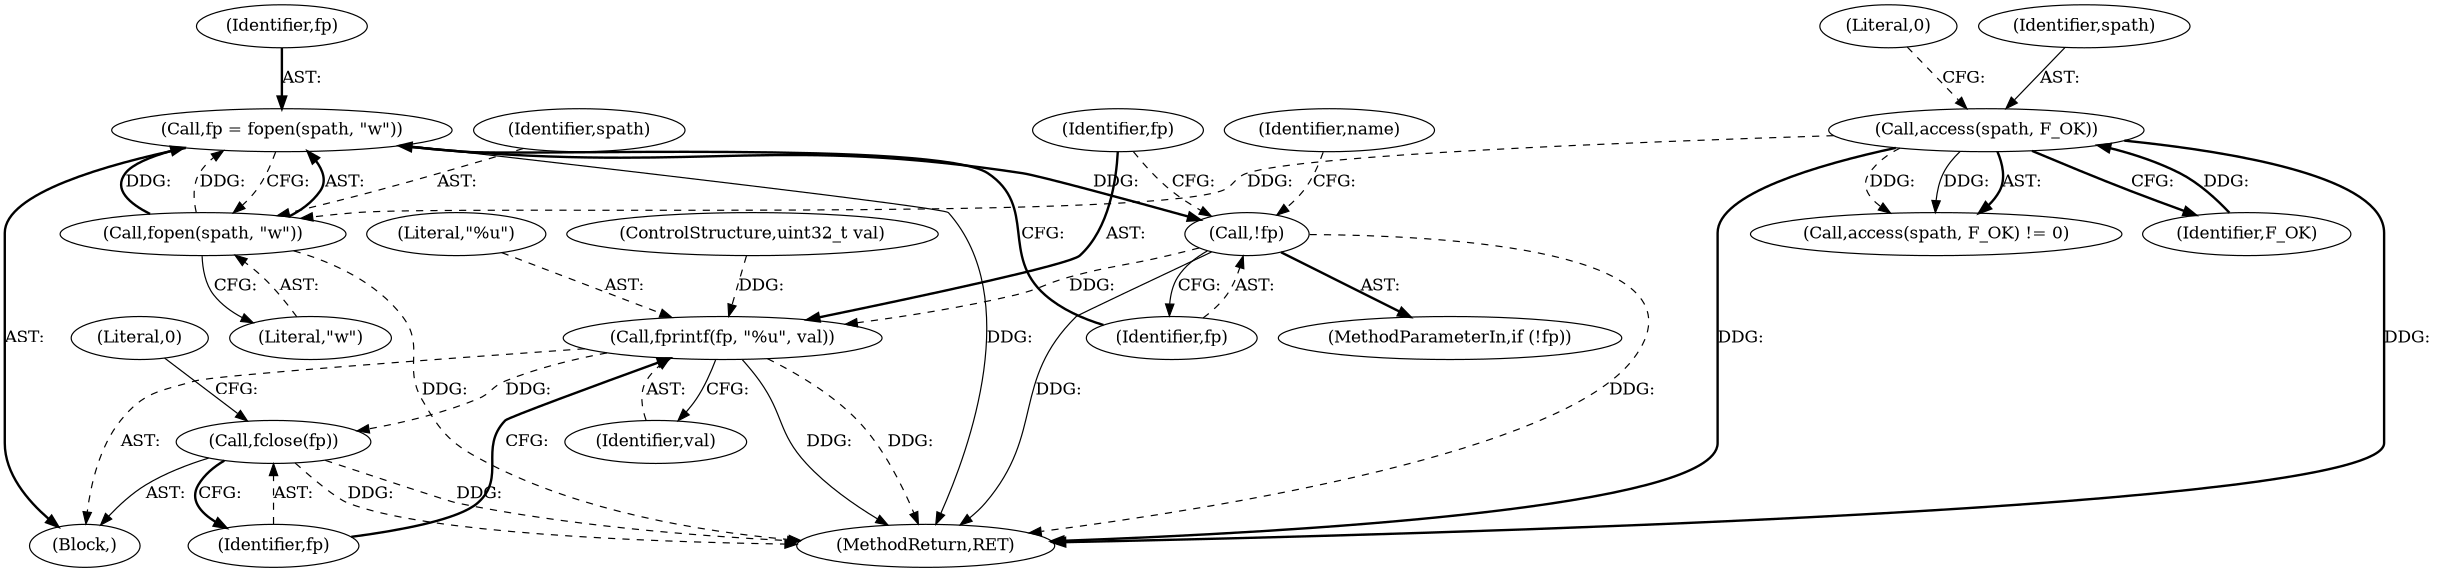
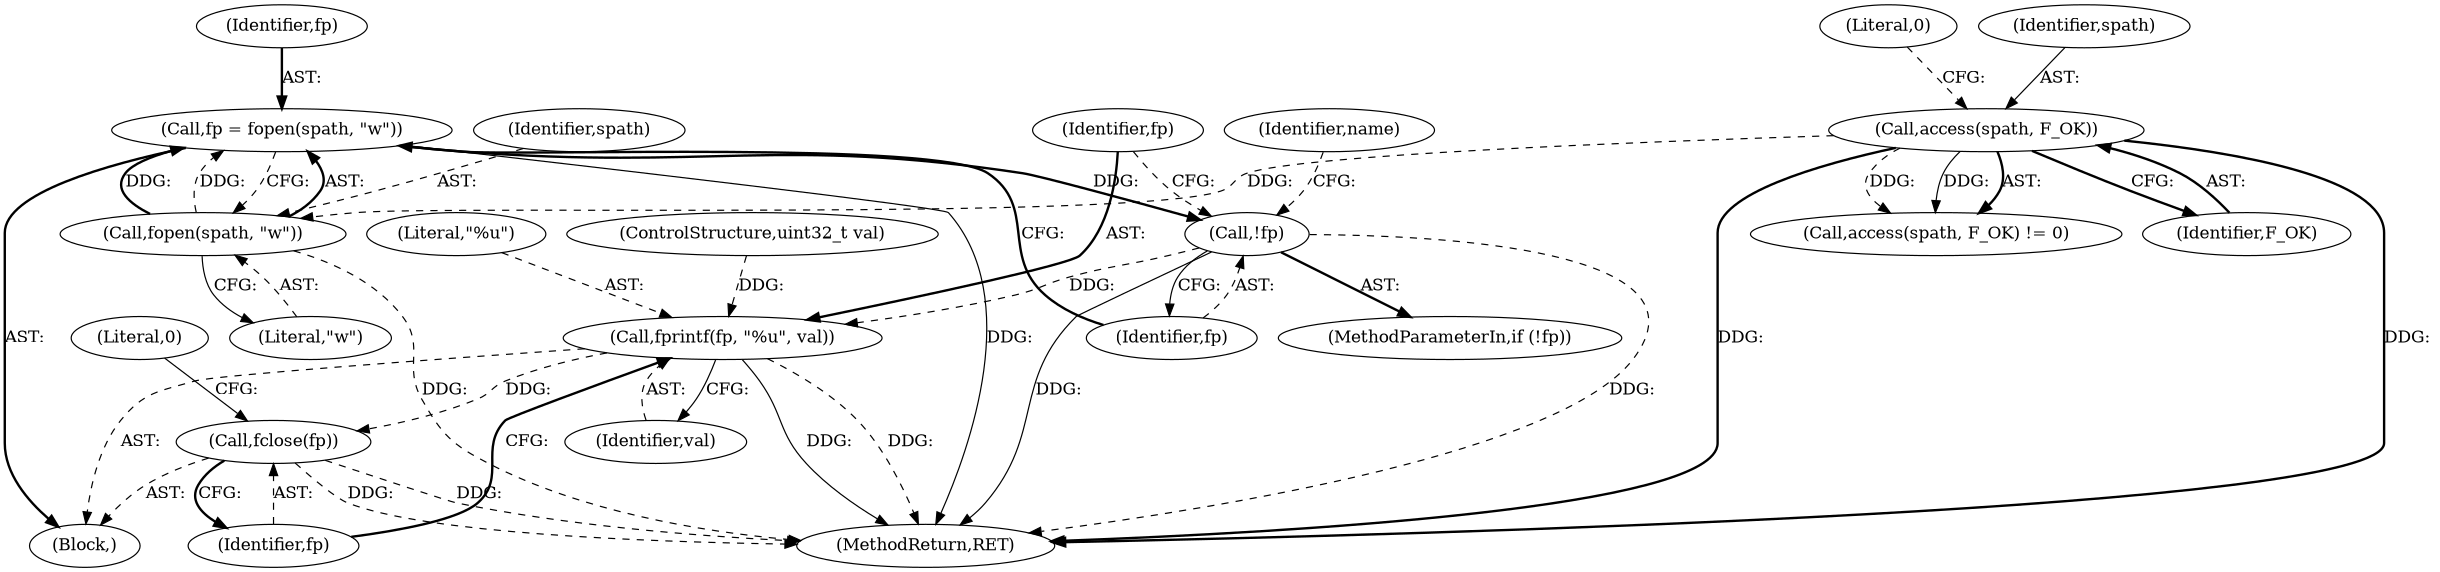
edge "(Identifier,F_OK)" -> "(Call,access(spath, F_OK))": label "DDG: " -> "AST: "
edge "(Call,fclose(fp))" -> "(Block,)": style solid -> dashed
